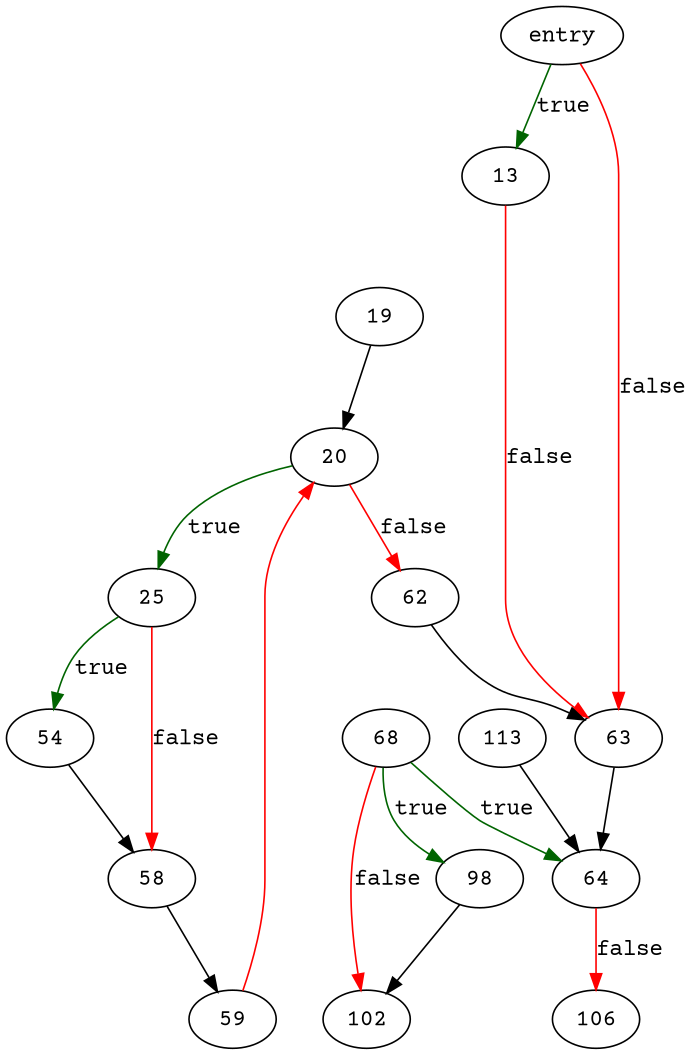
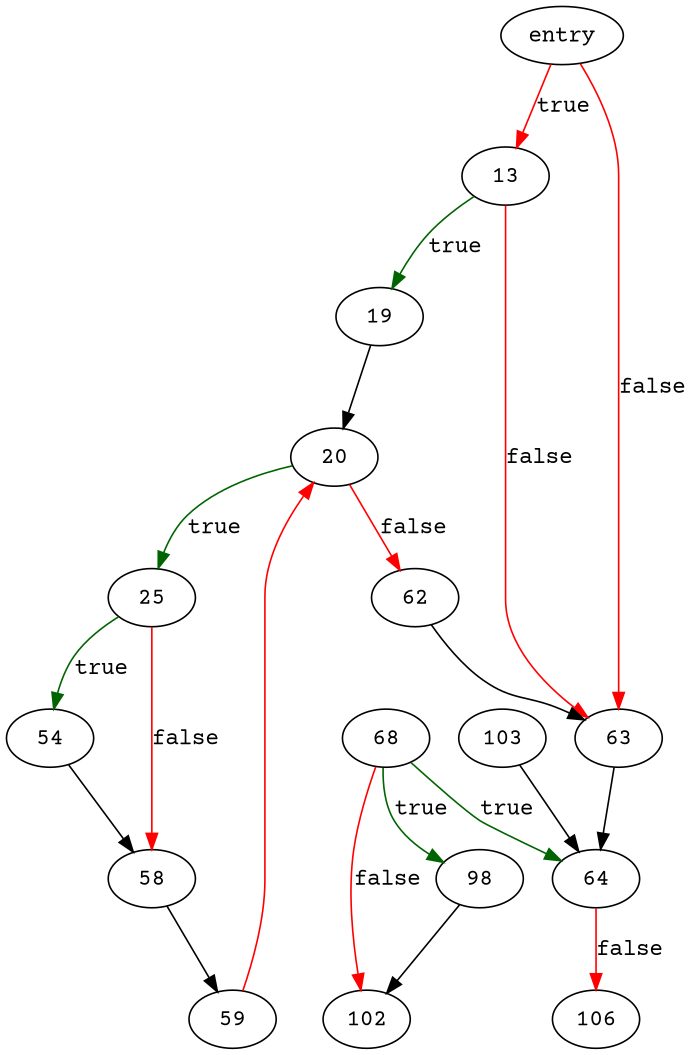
edge "entry" -> "13": color darkgreen -> red
edge "13" -> "19": added, label "true"
node "113": label "113" -> "103"
